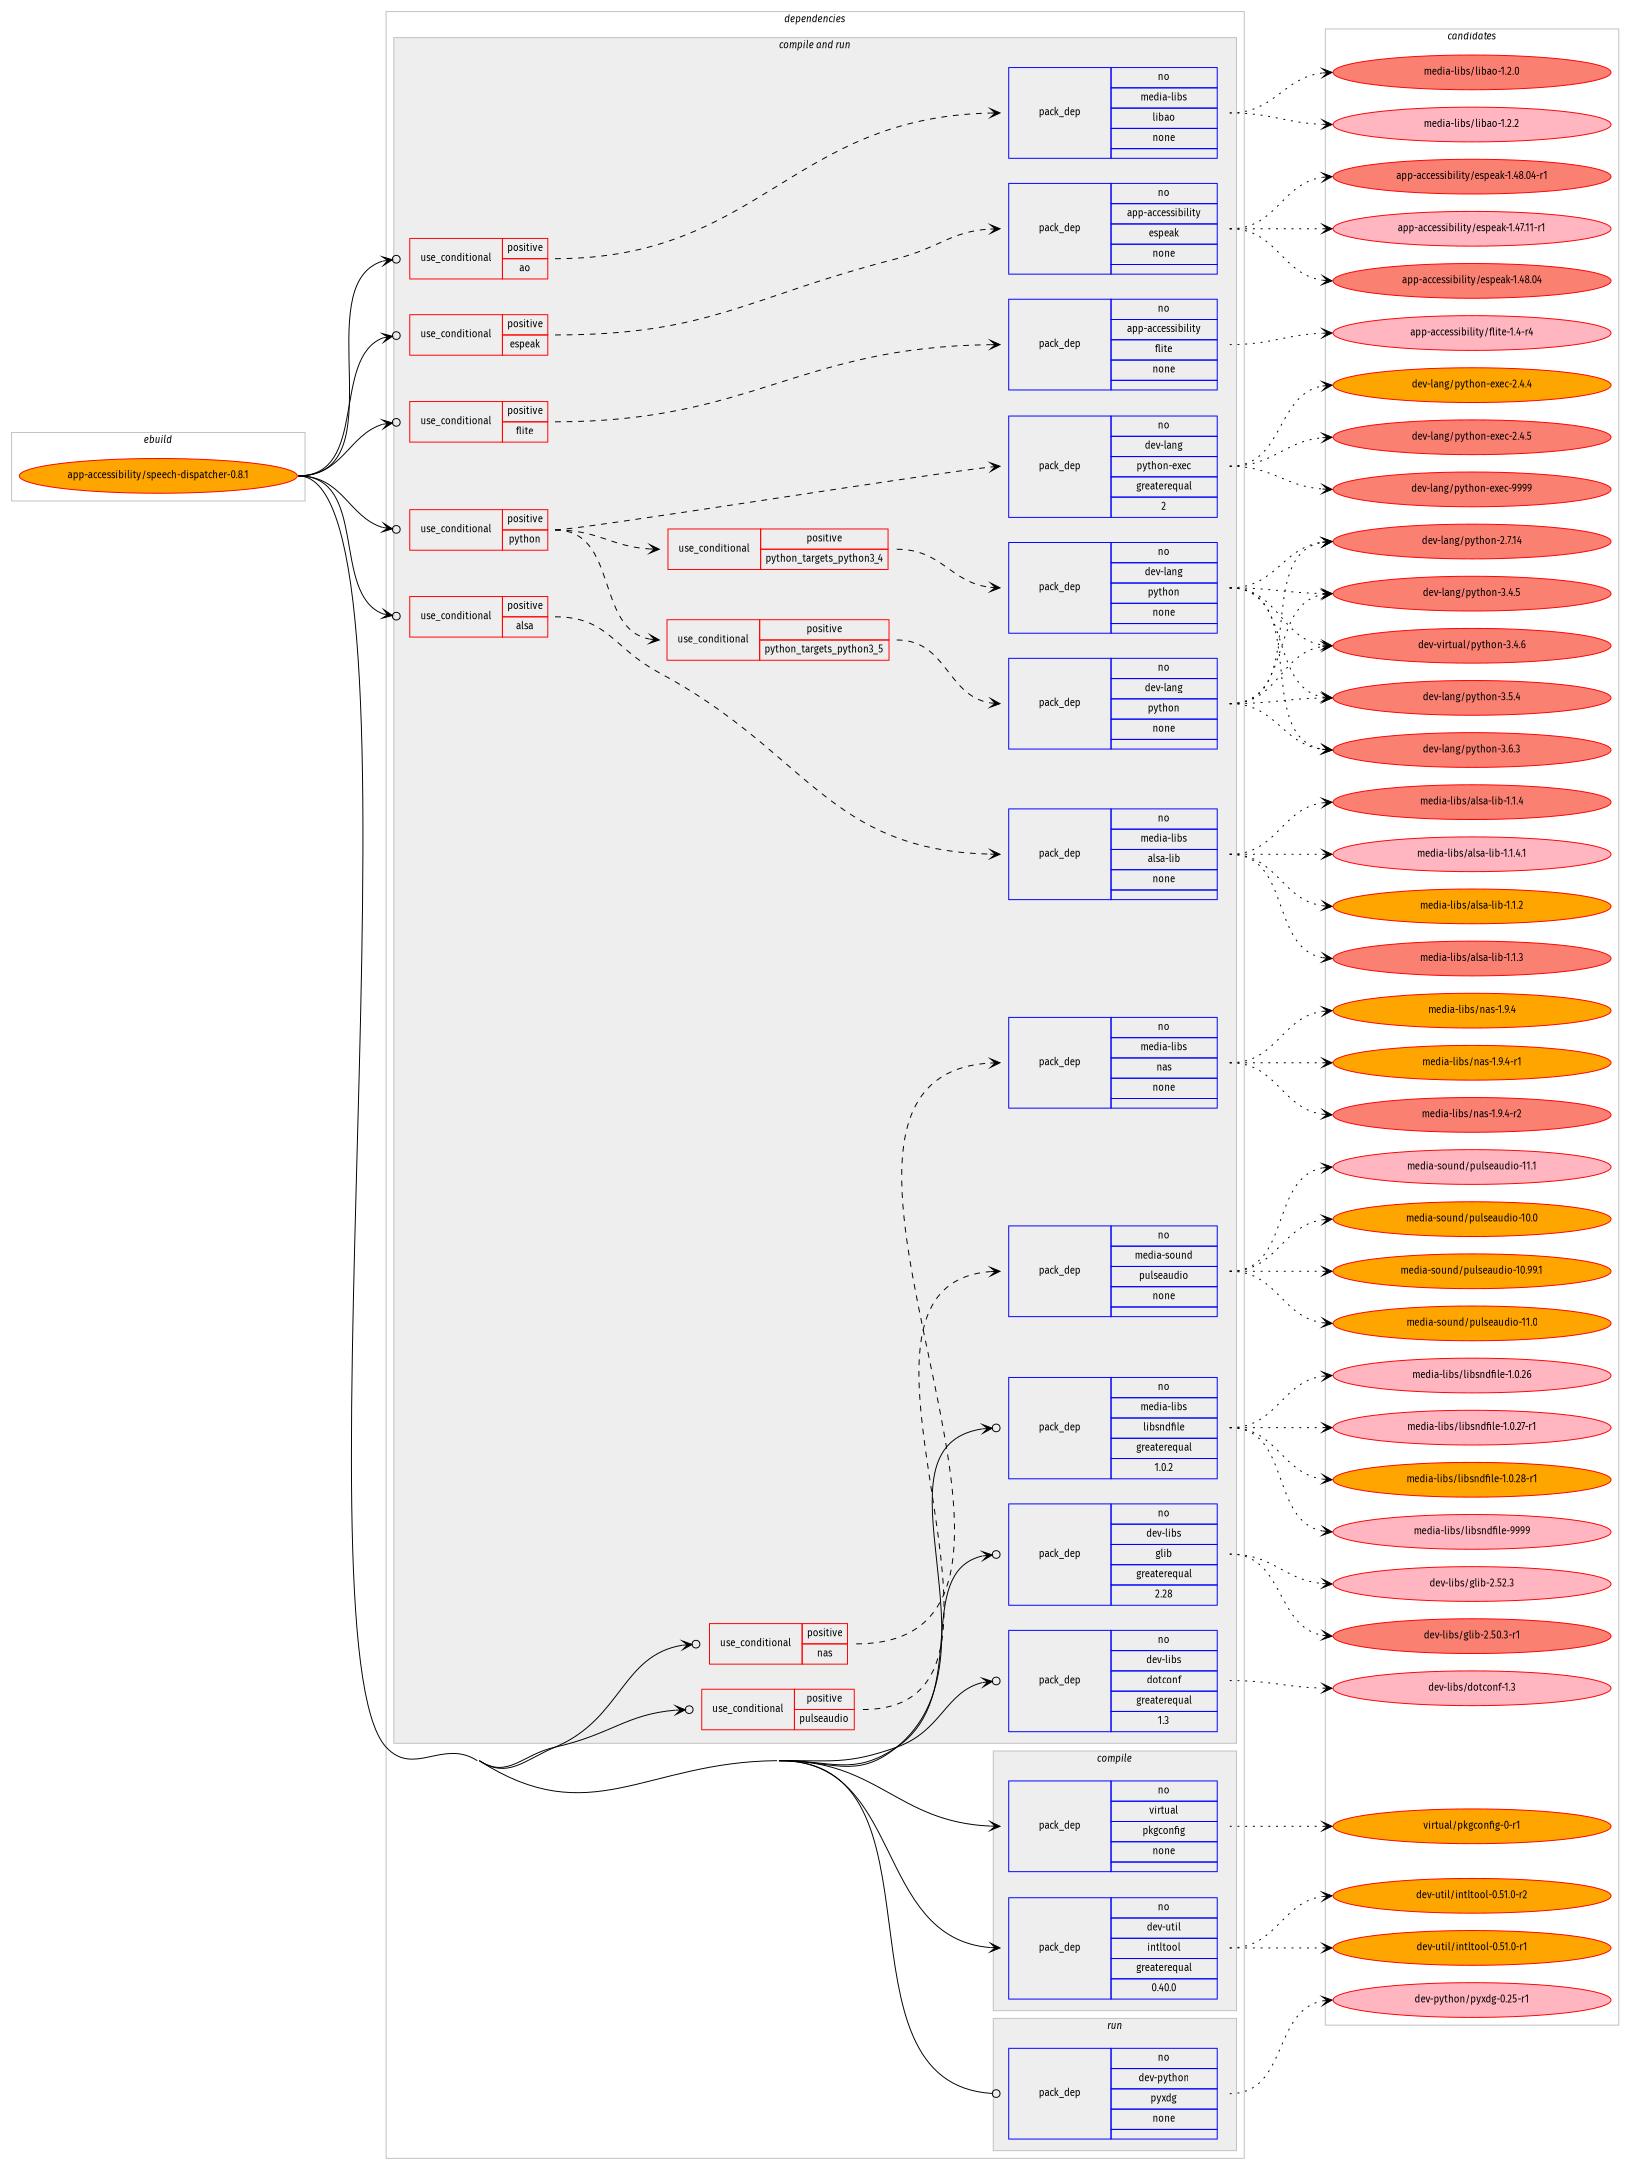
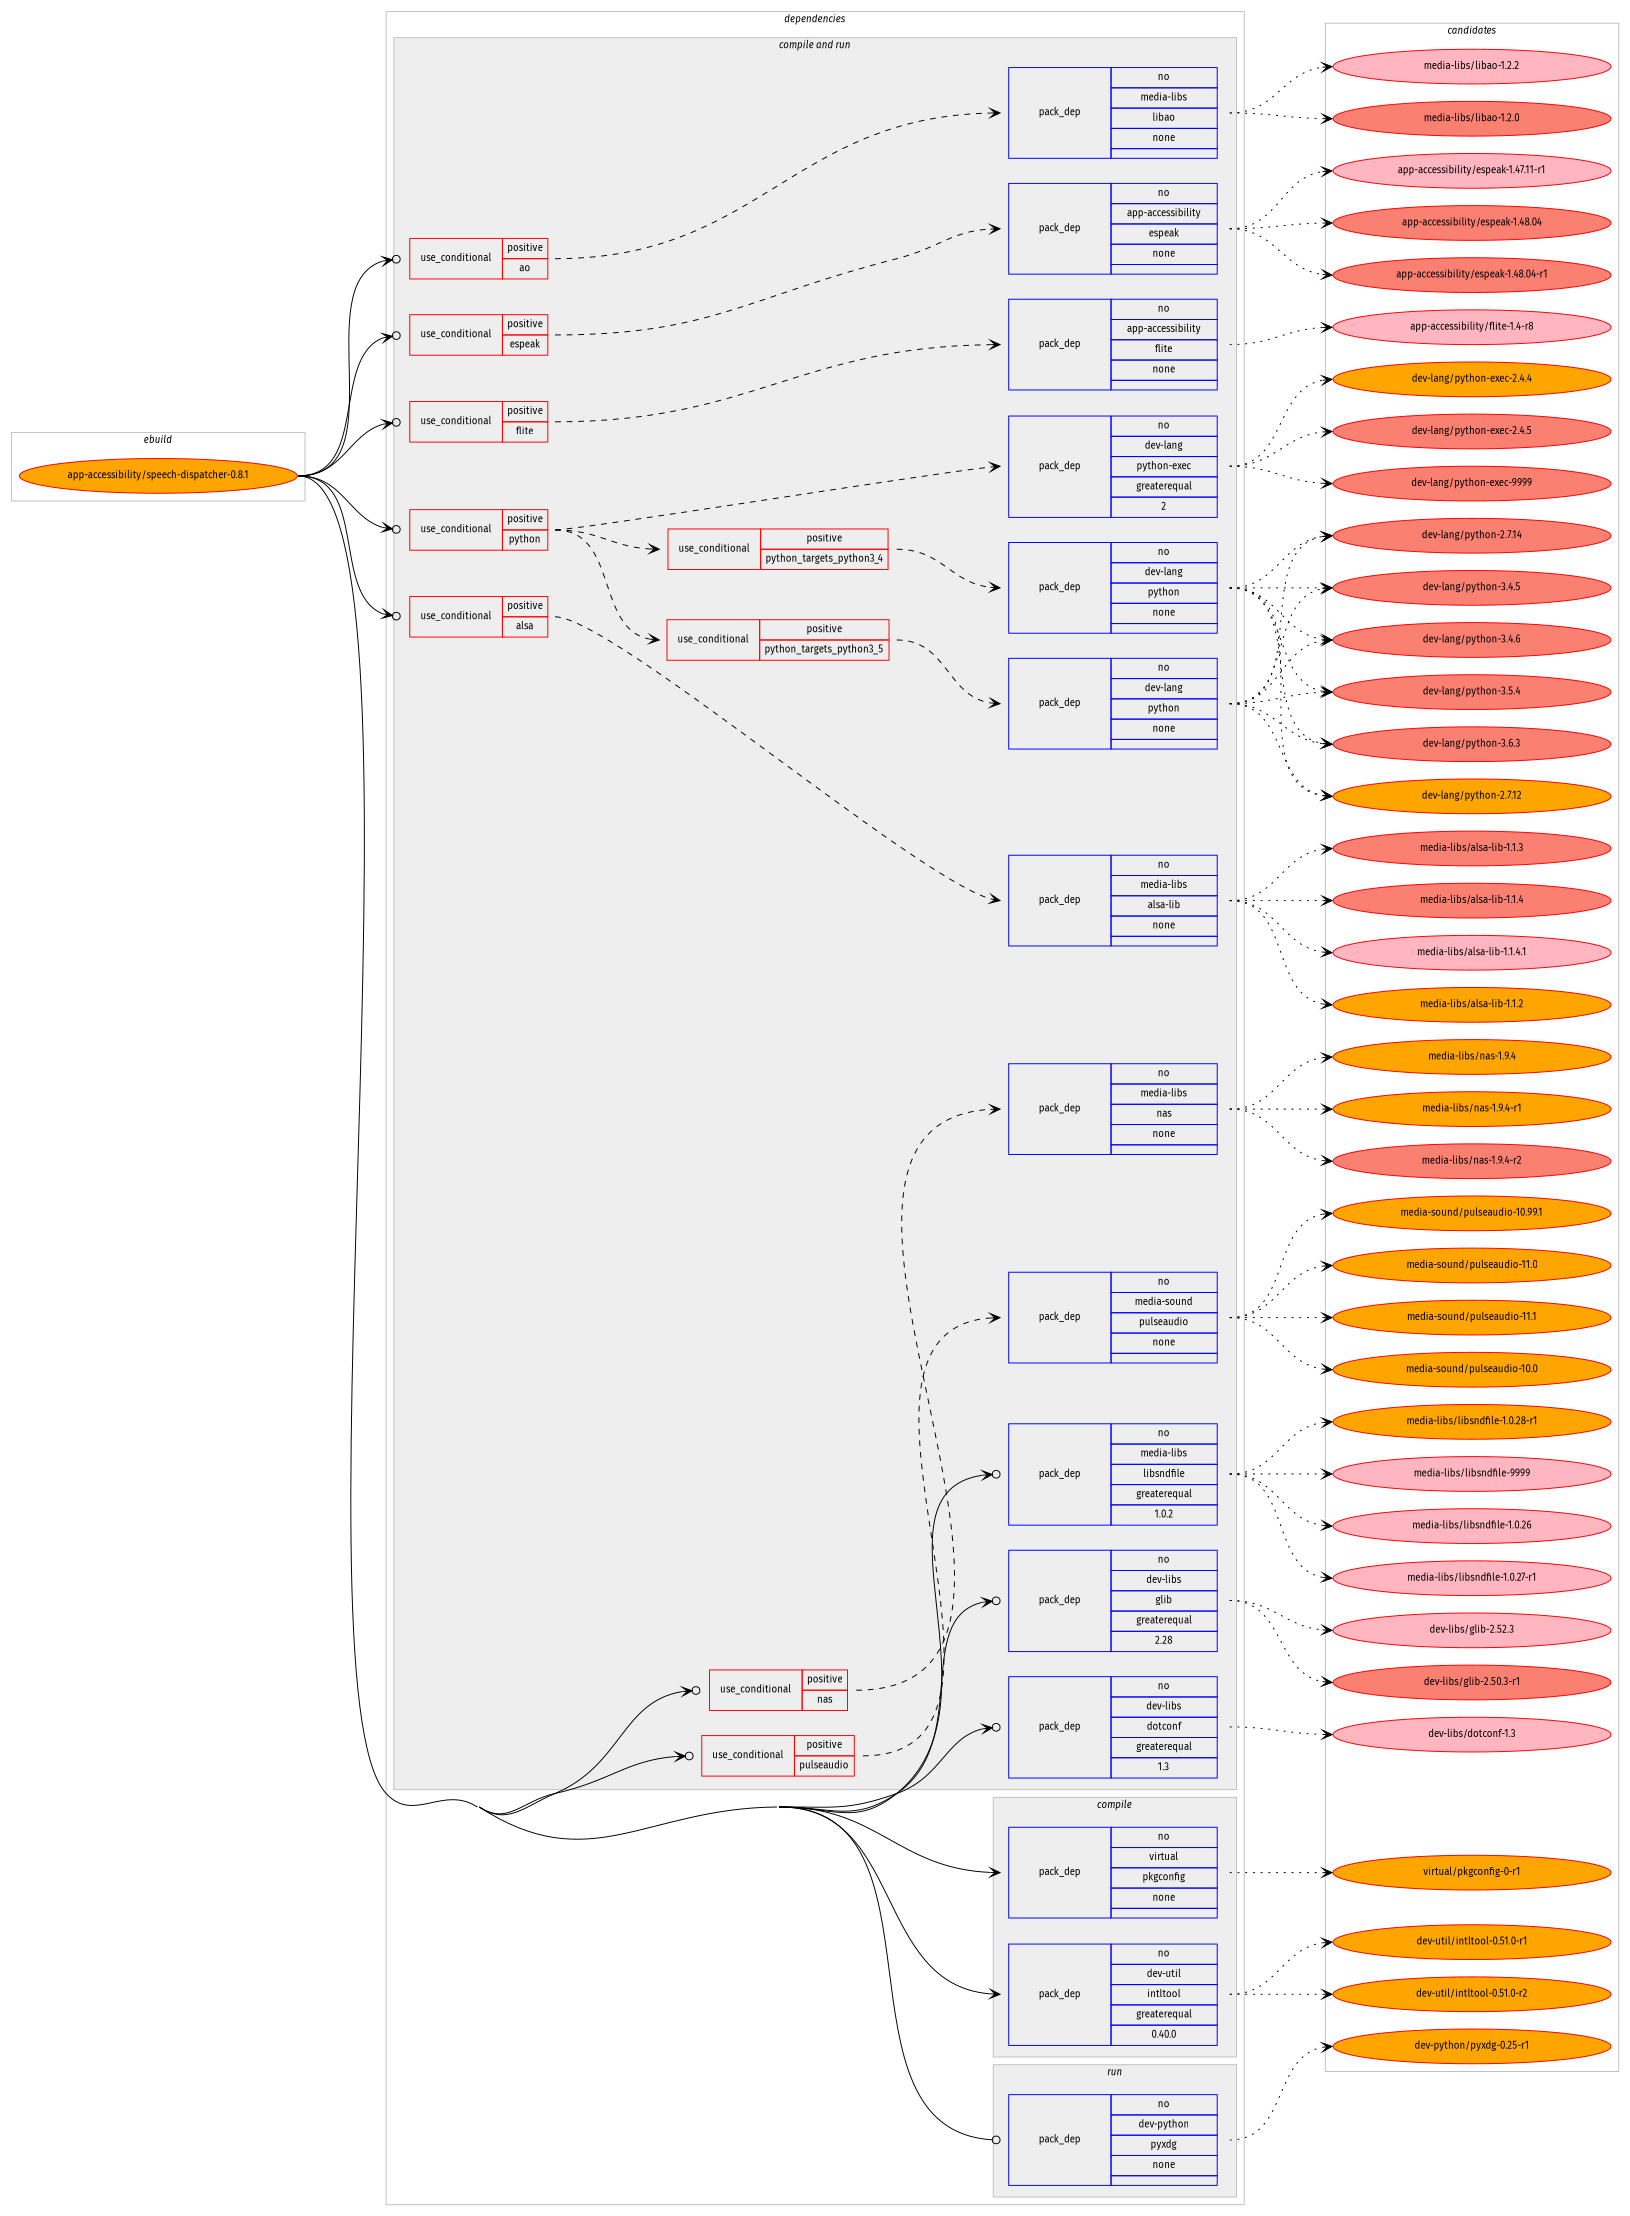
node "app-accessibility/flite-1.4-r4": label "app-accessibility/flite-1.4-r4" -> "app-accessibility/flite-1.4-r8"
node "dev-virtual/python-3.4.6": label "dev-virtual/python-3.4.6" -> "dev-lang/python-3.4.6"
node "dev-lang/python-2.7.12": added
node "media-sound/pulseaudio-11.1": fillcolor lightpink -> orange
node "dev-python/pyxdg-0.25-r1": fillcolor lightpink -> orange
